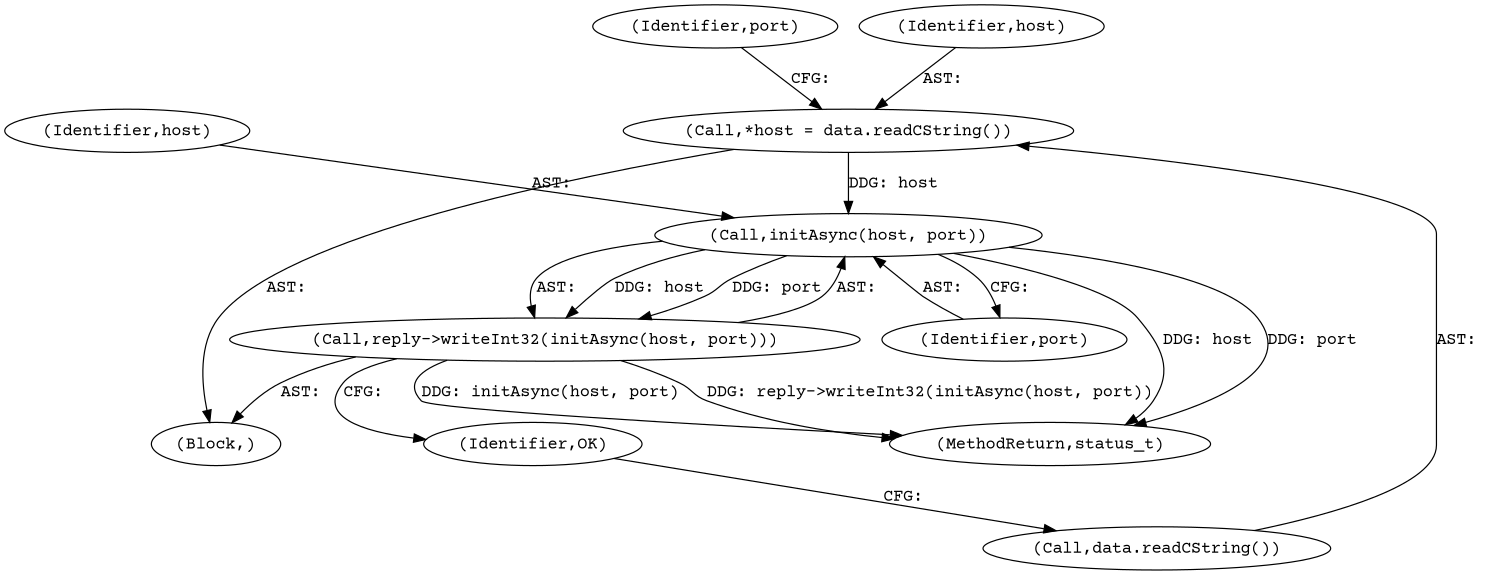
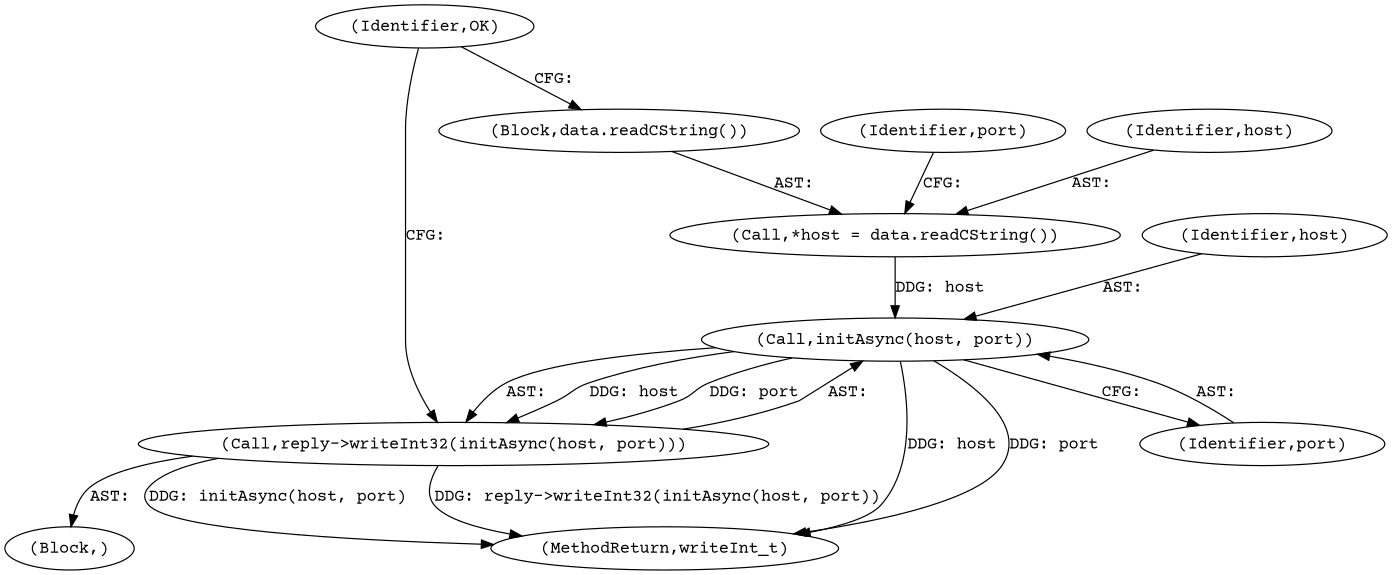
edge "(Call,*host = data.readCString())" -> "(Block,)": removed, label "AST:"
edge "(Call,reply->writeInt32(initAsync(host, port)))" -> "(Identifier,OK)": reversed
node "(MethodReturn,status_t)": label "(MethodReturn,status_t)" -> "(MethodReturn,writeInt_t)"
node "(Call,data.readCString())": label "(Call,data.readCString())" -> "(Block,data.readCString())"
